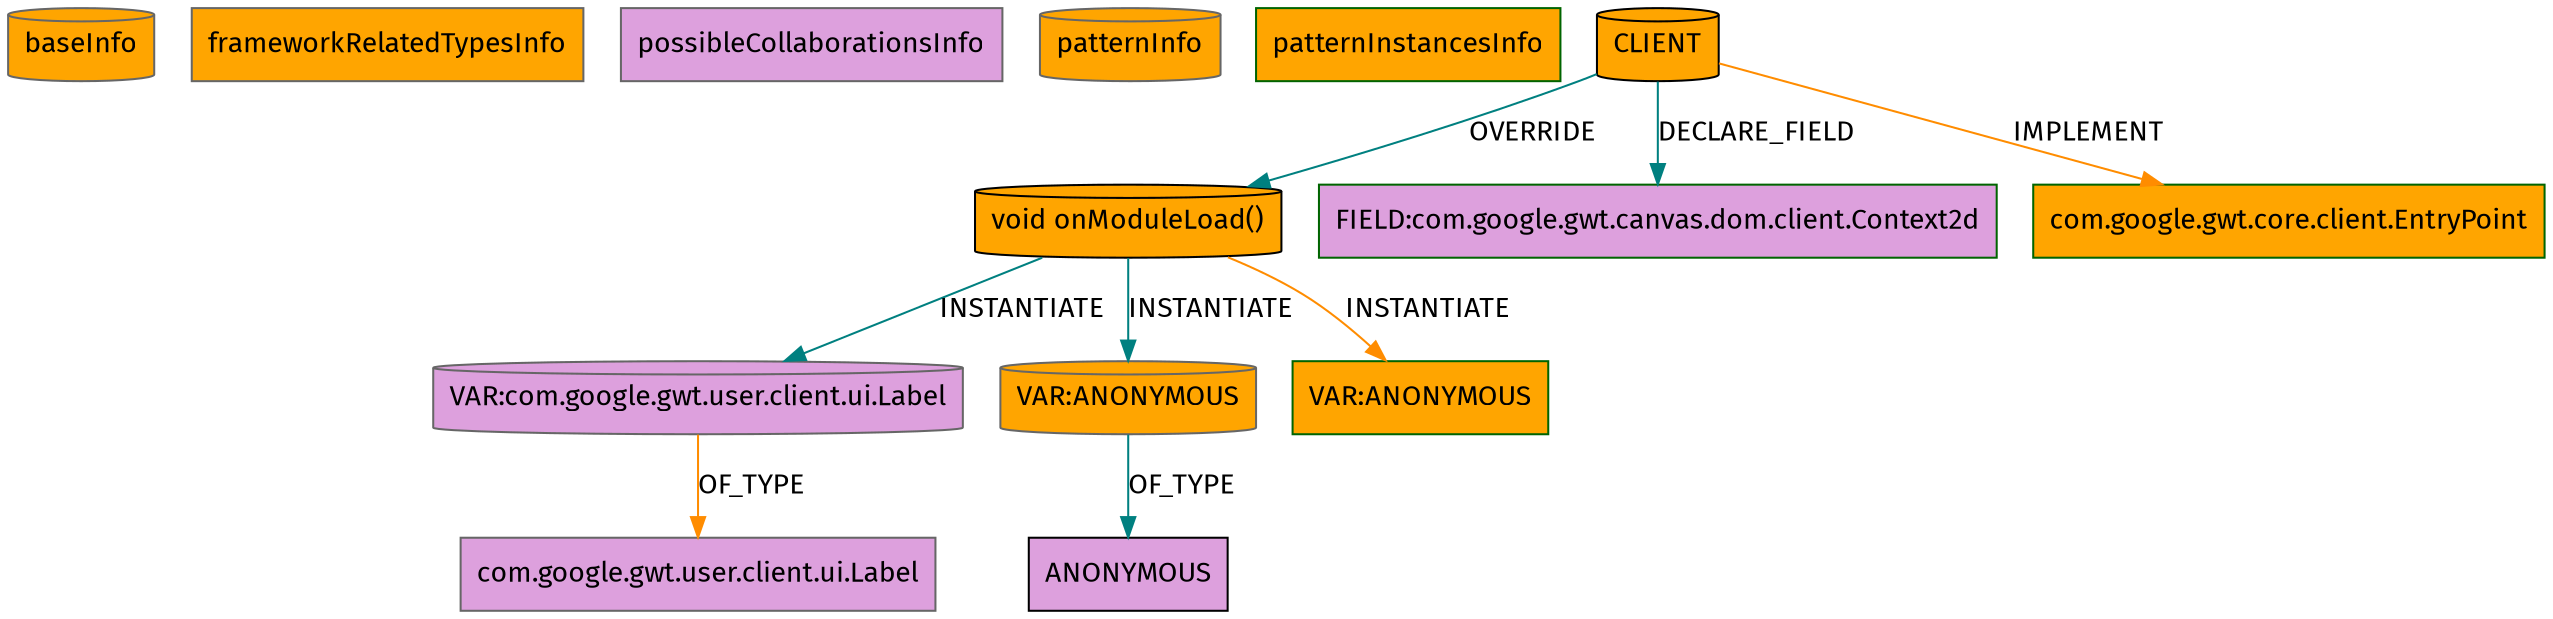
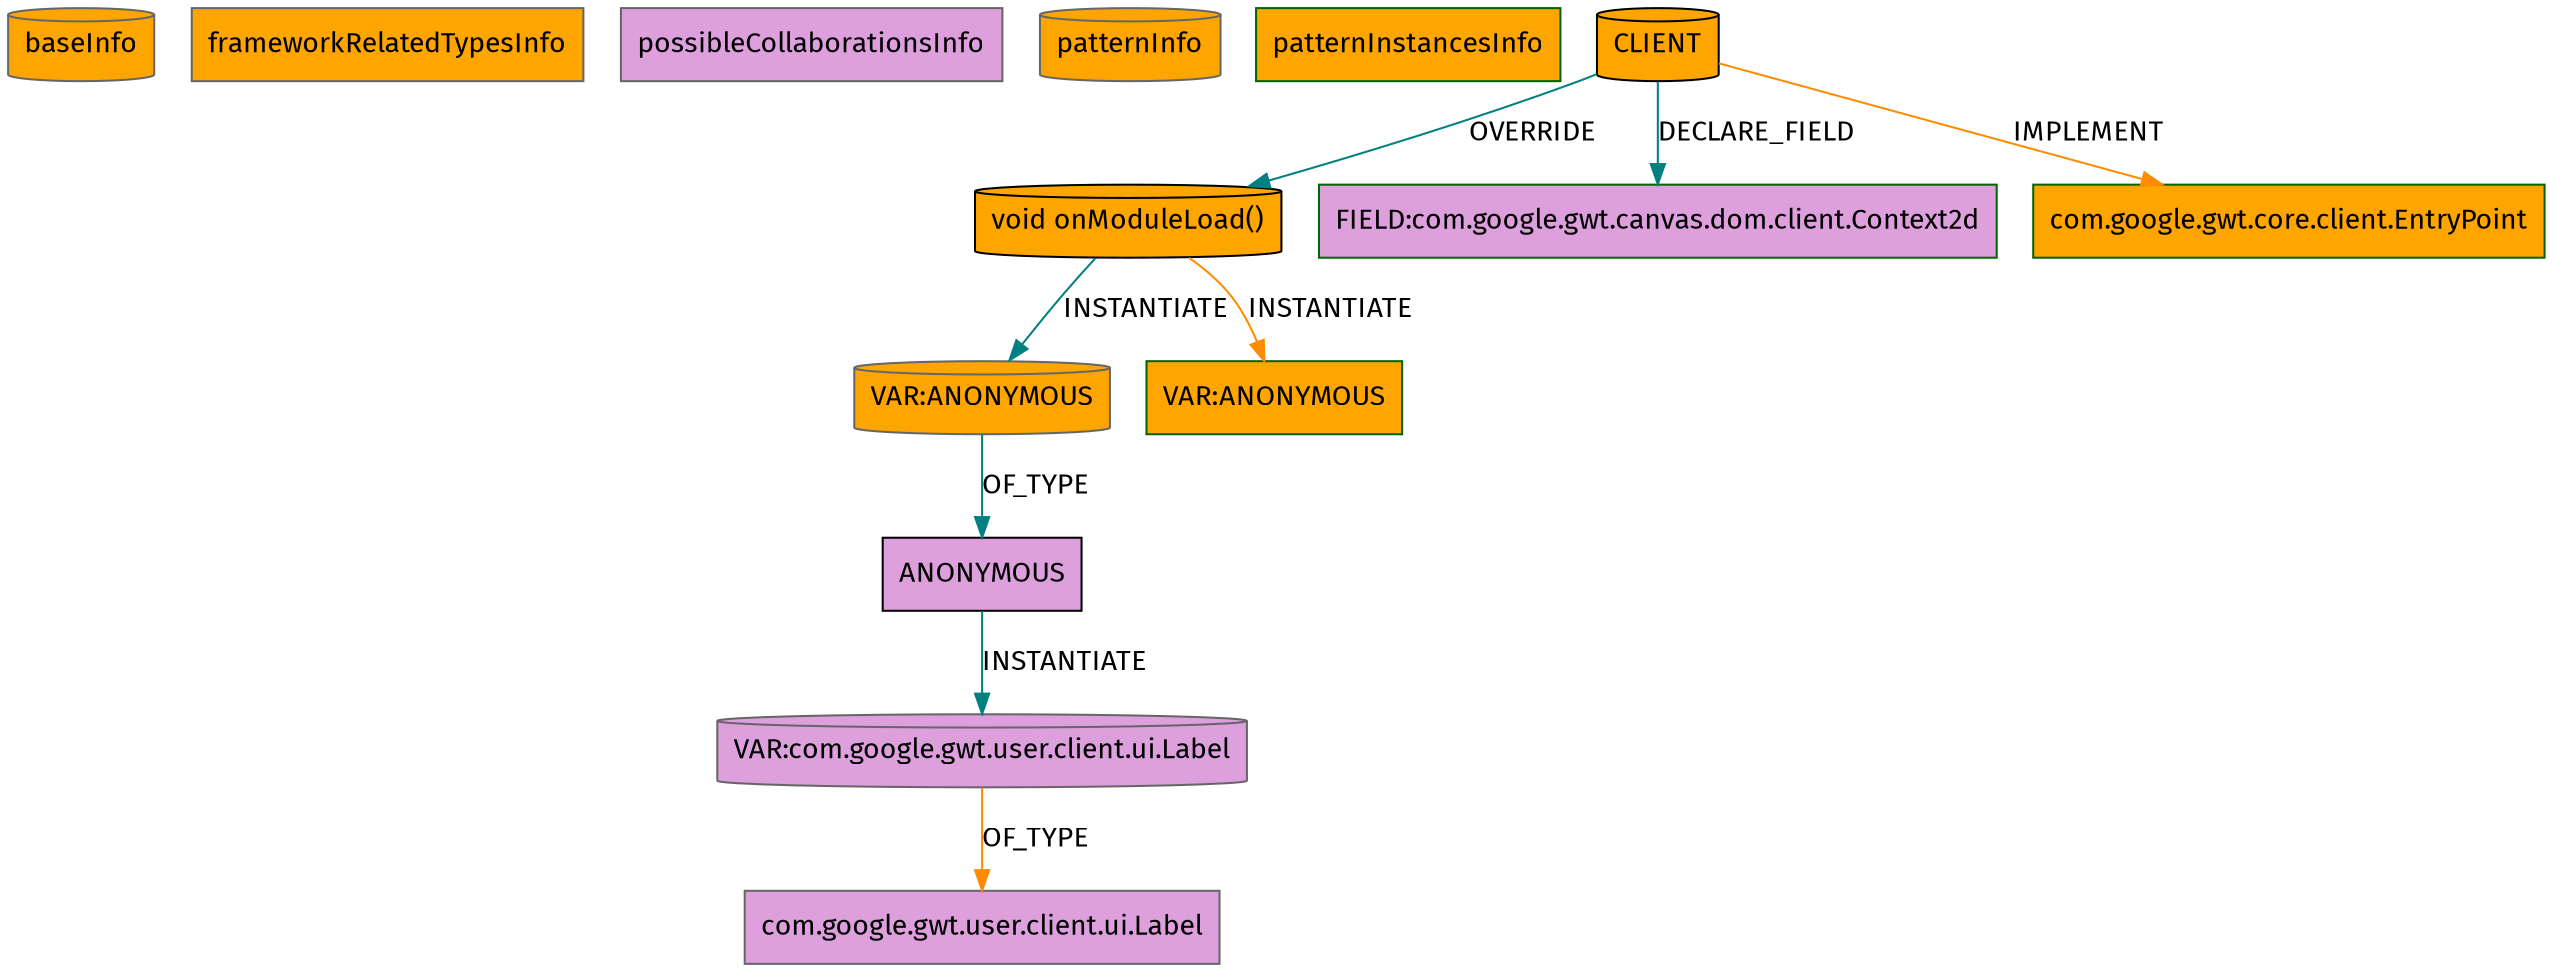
edge "void onModuleLoad()" -> "VAR:com.google.gwt.user.client.ui.Label": now "ANONYMOUS" -> "VAR:com.google.gwt.user.client.ui.Label"
